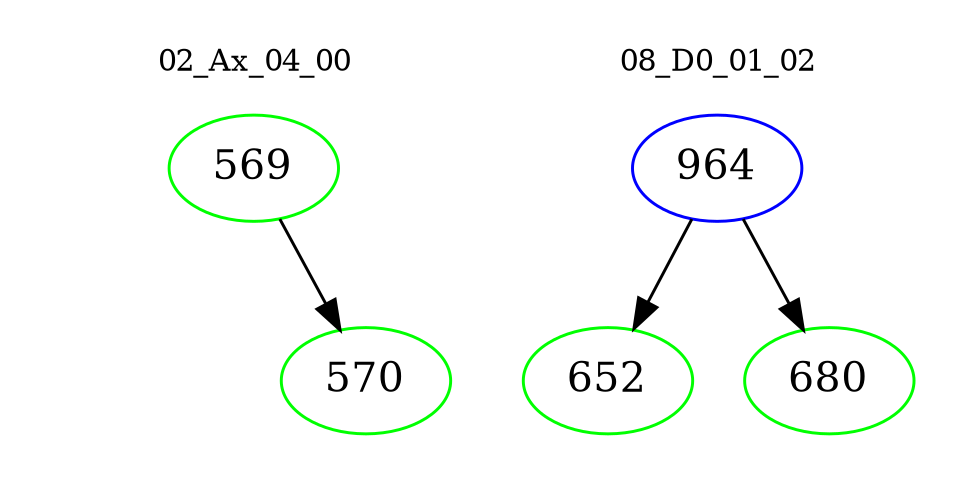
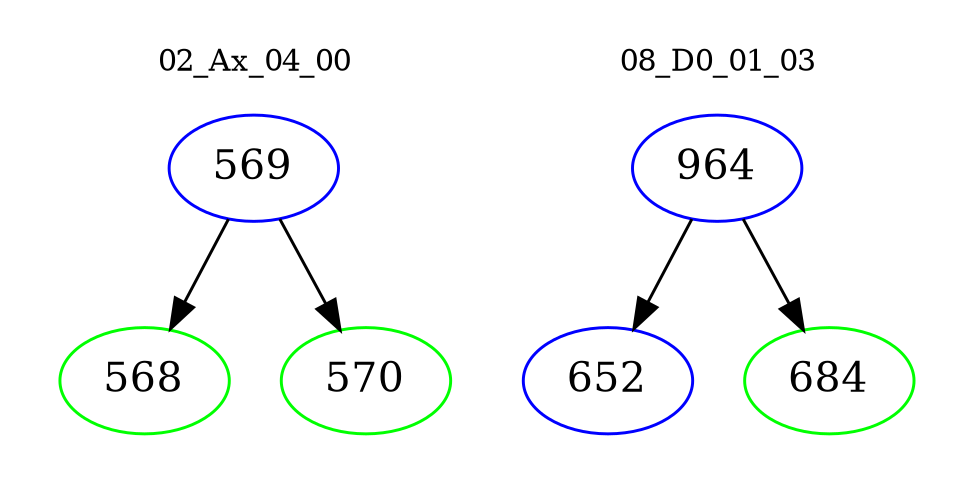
cluster "08_D0_01_02": label "08_D0_01_02" -> "08_D0_01_03"
node "569": color green -> blue
node "568": added
node "652": color green -> blue
node "680": label "680" -> "684"
